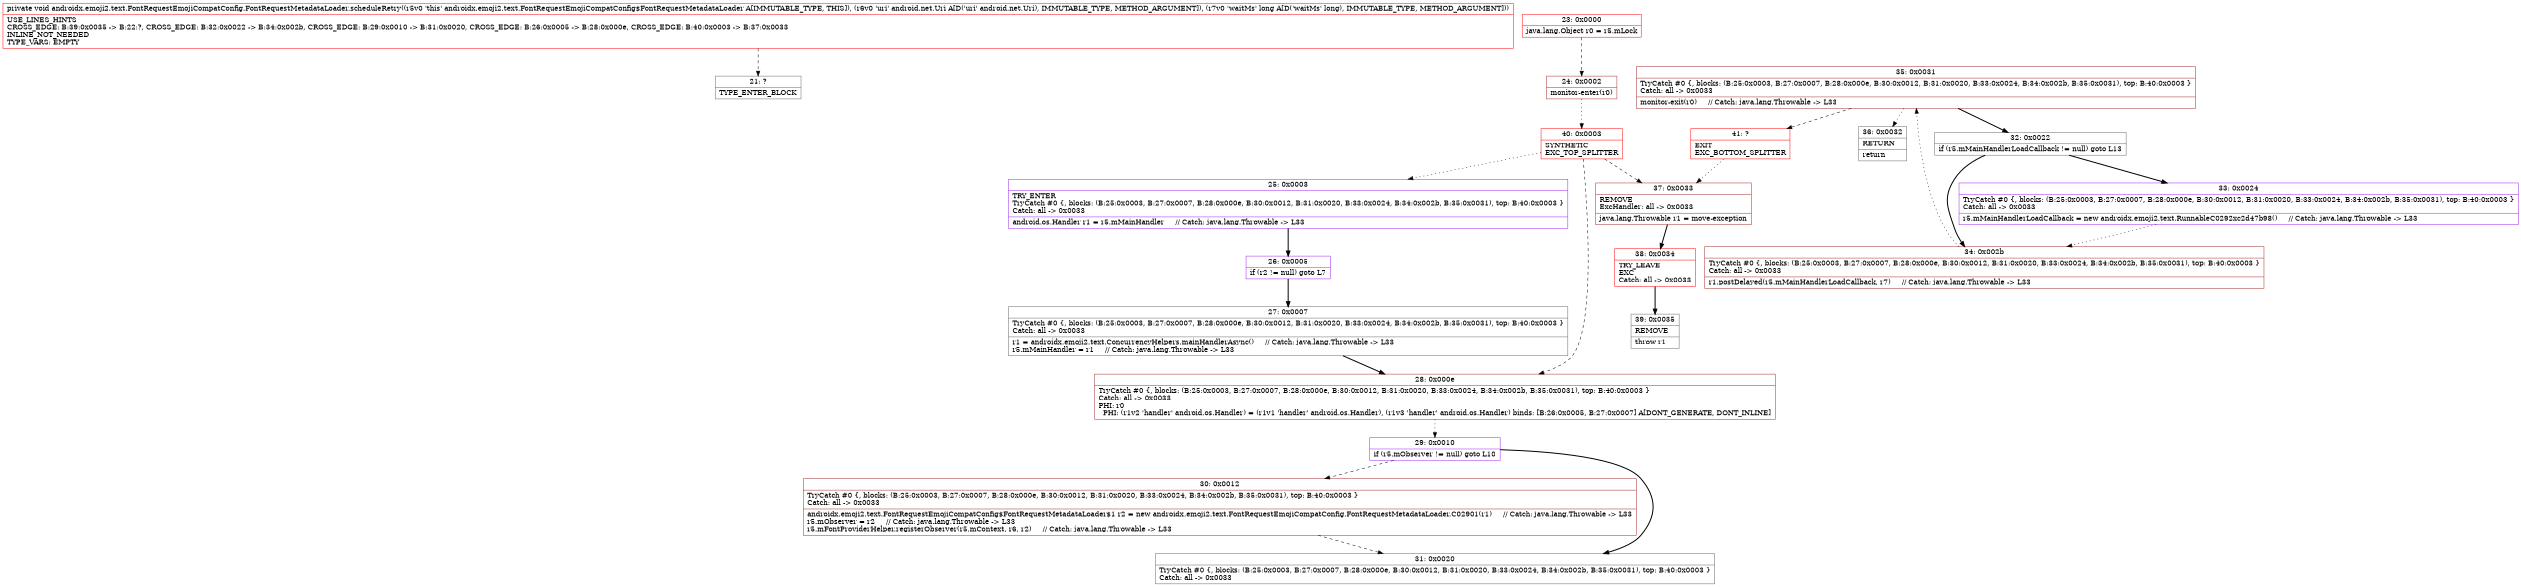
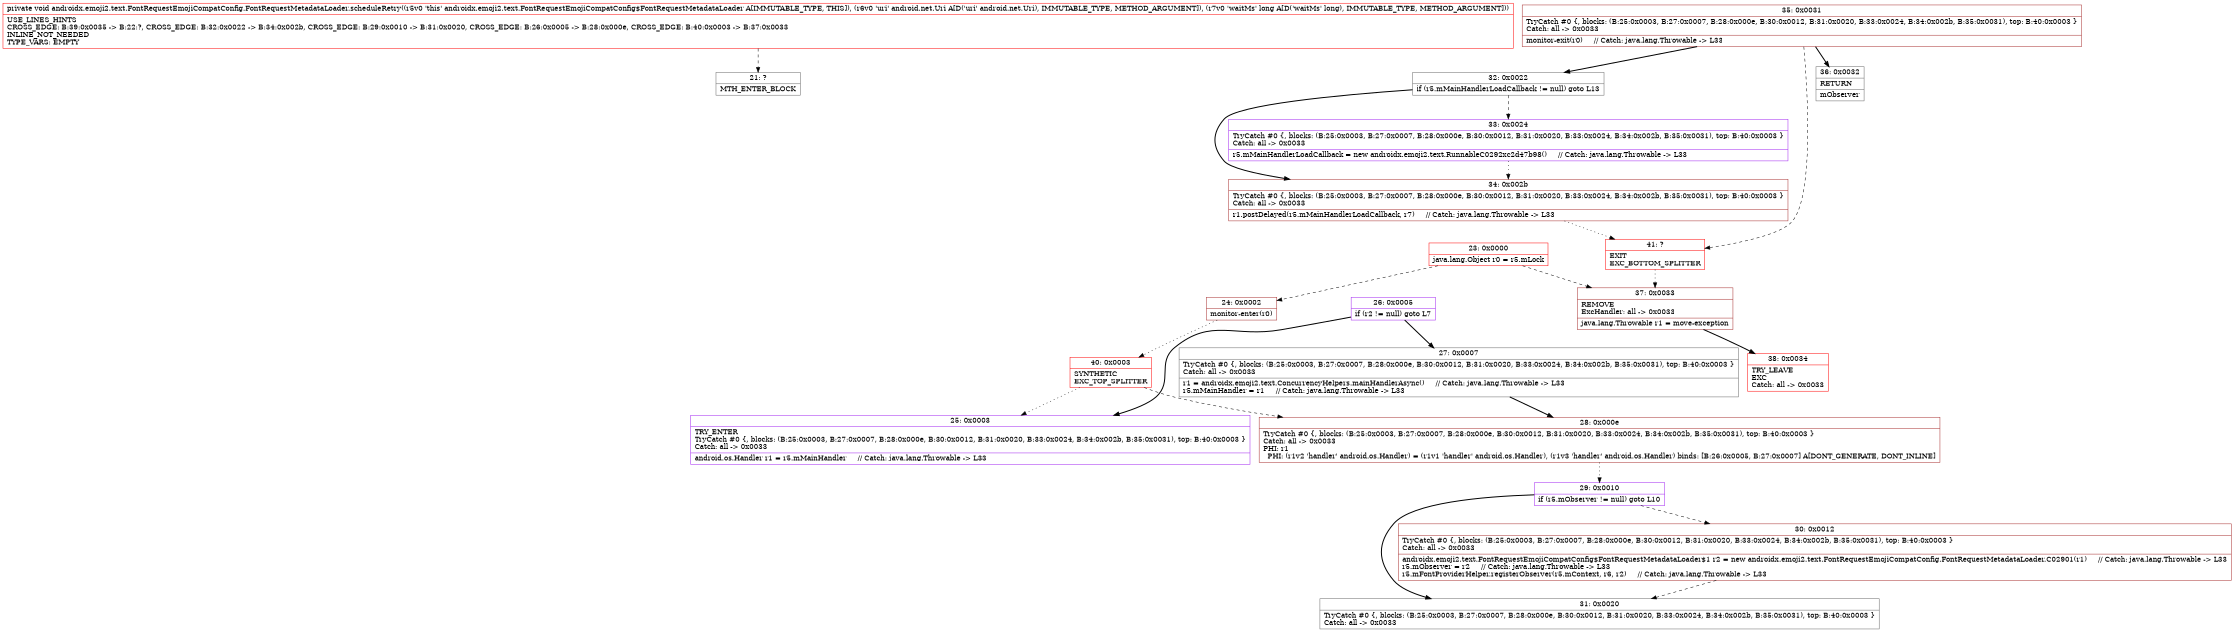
node "21: ?": text "TYPE_ENTER_BLOCK" -> "MTH_ENTER_BLOCK"
edge "35: 0x0031" -> "36: 0x0032": style dotted -> bold
node "36: 0x0032": text "return" -> "mObserver"
edge "32: 0x0022" -> "33: 0x0024": style bold -> dashed
edge "40: 0x0003" -> "37: 0x0033": now "23: 0x0000" -> "37: 0x0033"
edge "34: 0x002b" -> "35: 0x0031": now "34: 0x002b" -> "41: ?"
edge "25: 0x0003" -> "26: 0x0005": reversed
node "39: 0x0035": removed
node "28: 0x000e": text "PHI: r0" -> "PHI: r1"
